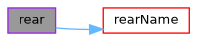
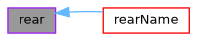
edge "rear" -> "rearName": reversed
